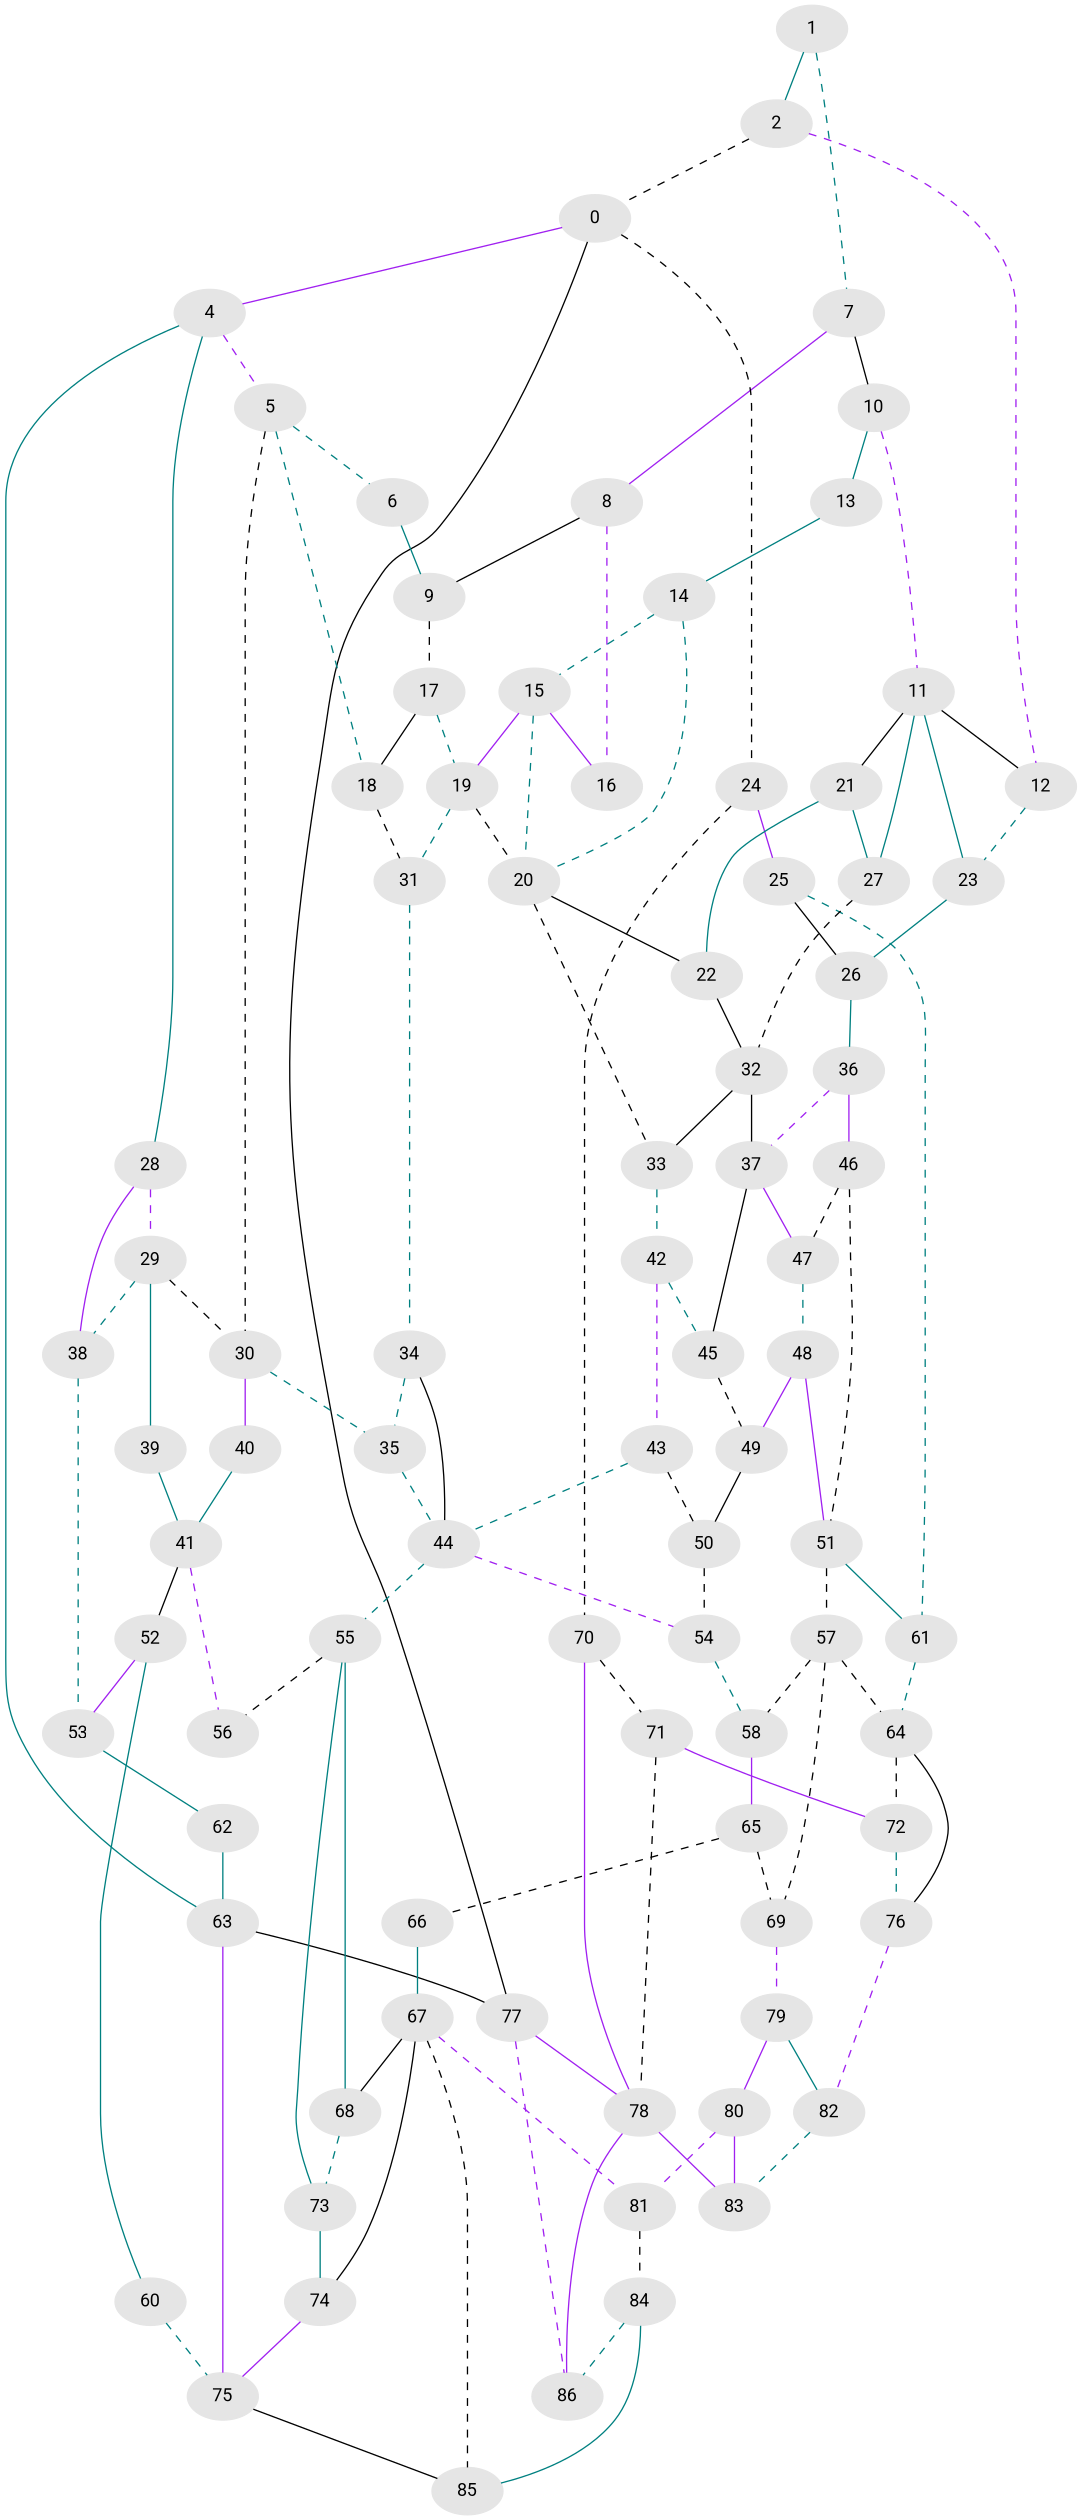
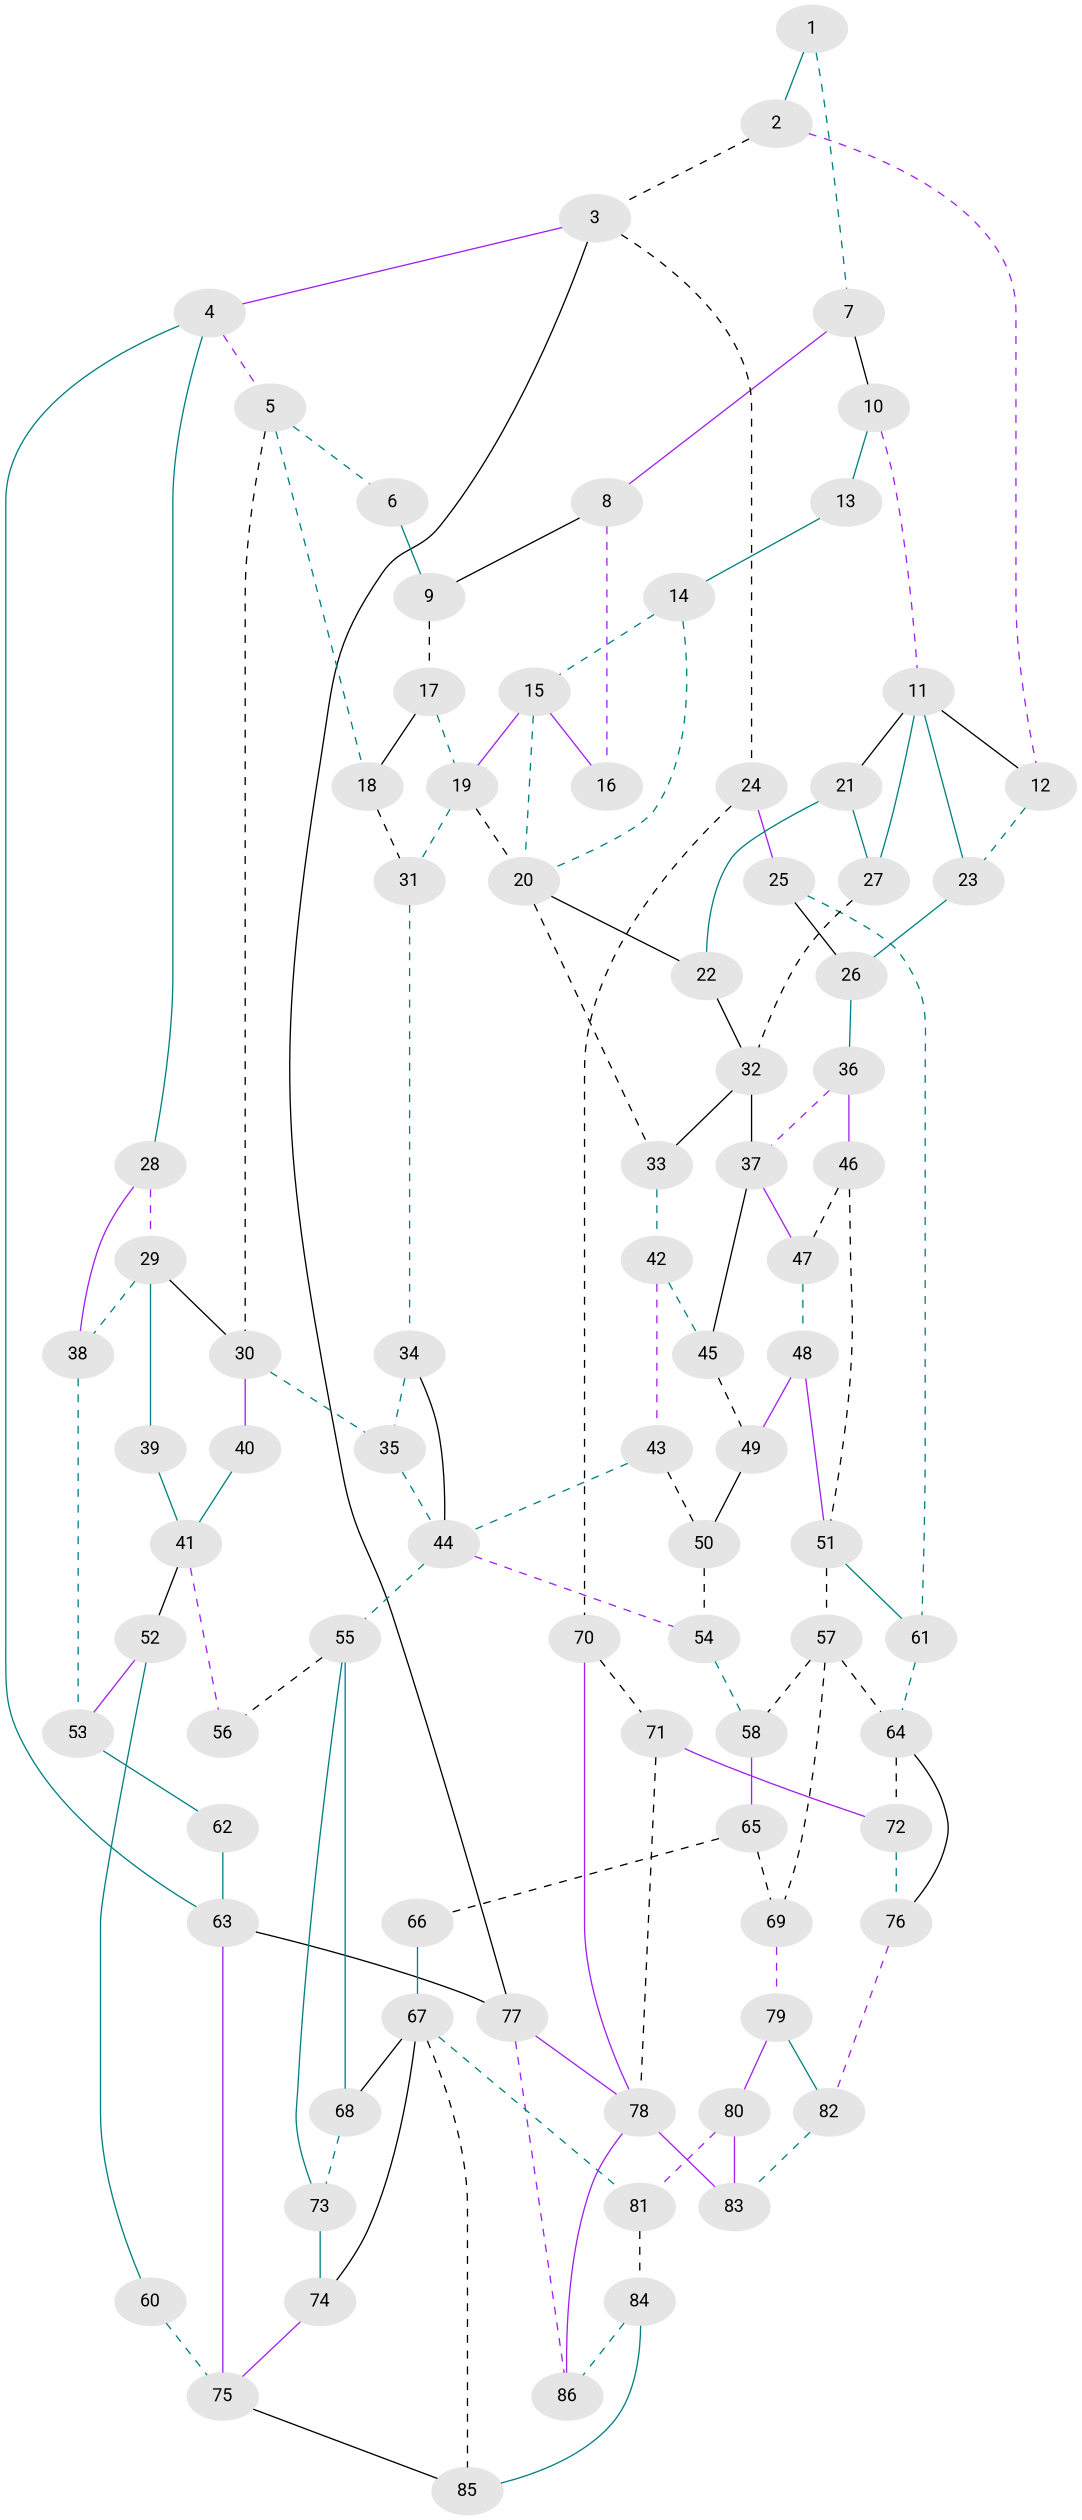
node "0": label "0" -> "3"
edge "29" -- "30": style dashed -> solid
edge "67" -- "81": color purple -> teal
